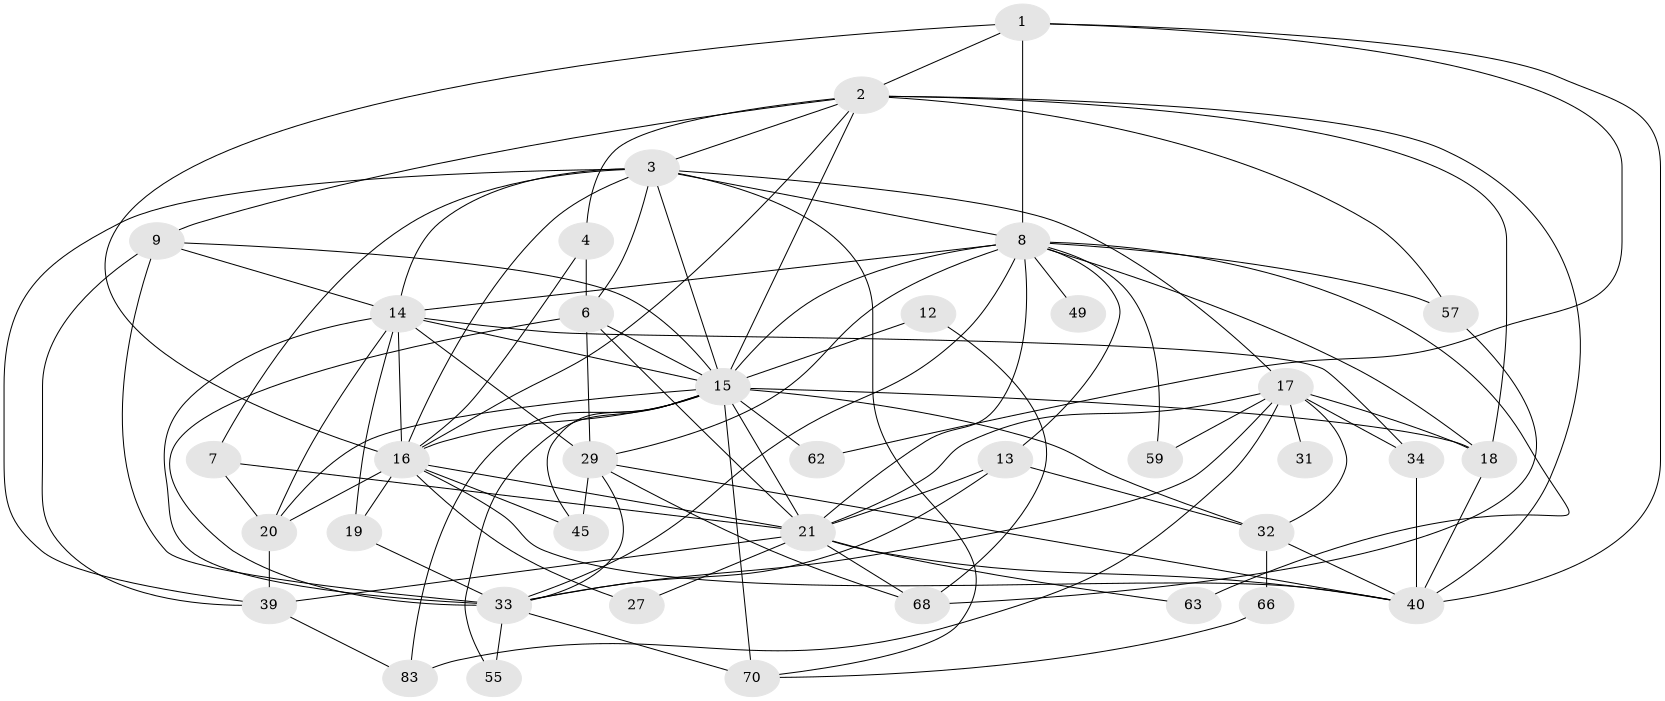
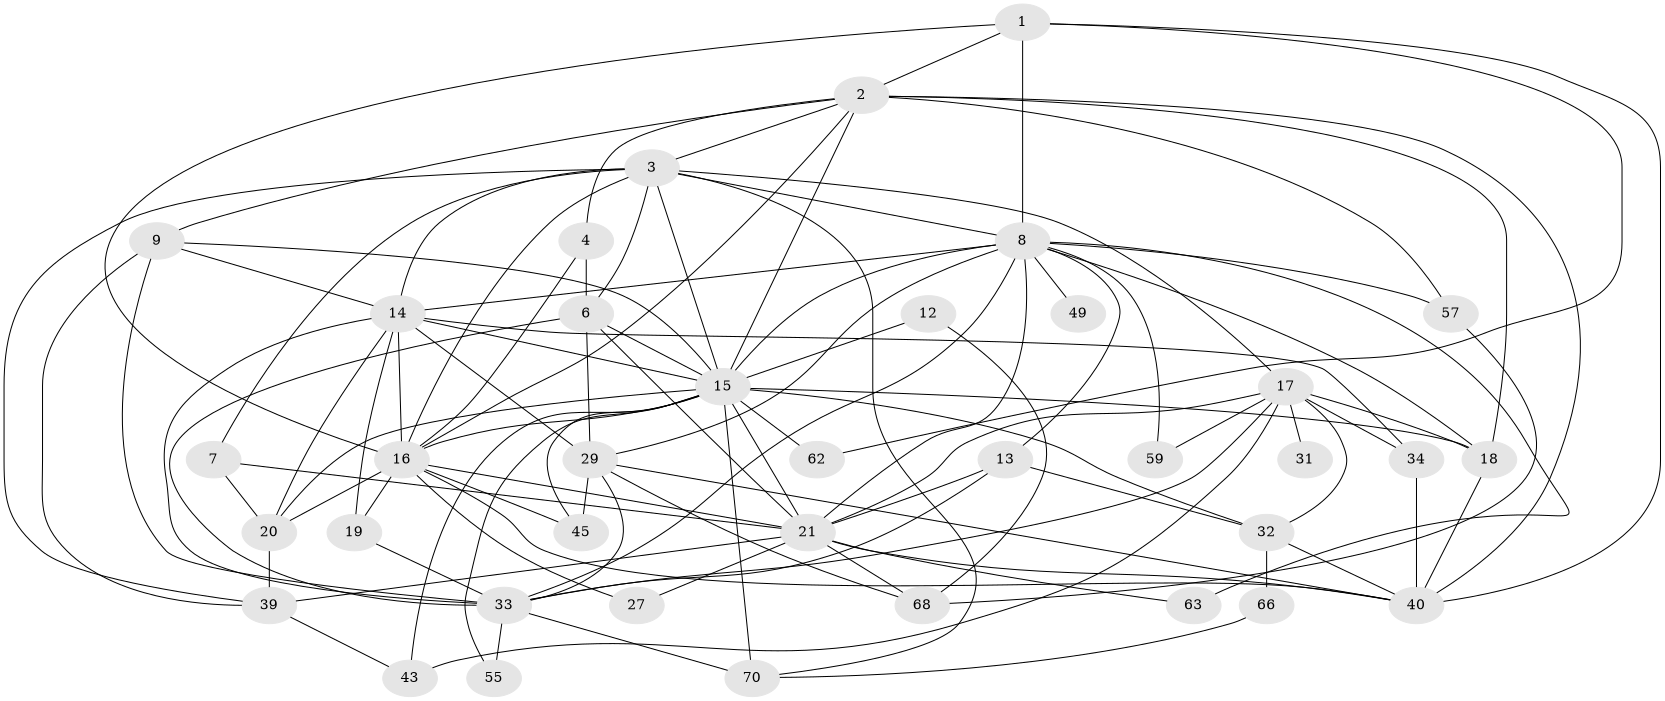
node "83": label "83" -> "43"
